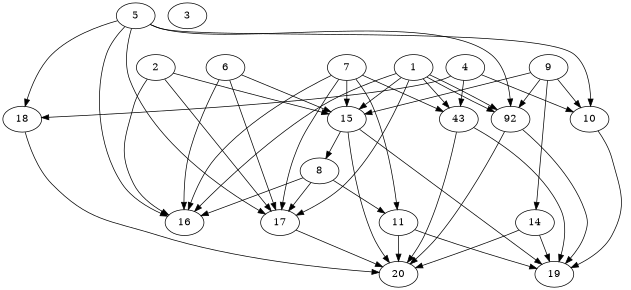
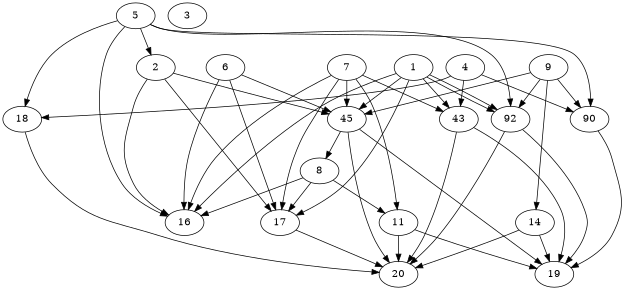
node "15": label "15" -> "45"
node "10": label "10" -> "90"
edge "5" -> "17": now "5" -> "2"
